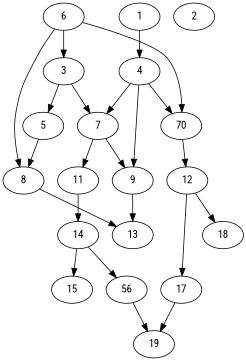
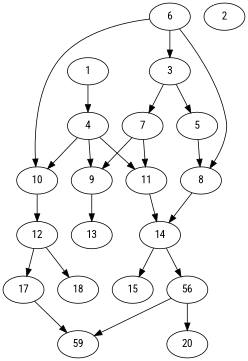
edge "4" -> "7": now "4" -> "11"
node "70": label "70" -> "10"
edge "8" -> "13": now "8" -> "14"
node "19": label "19" -> "59"
node "20": added
